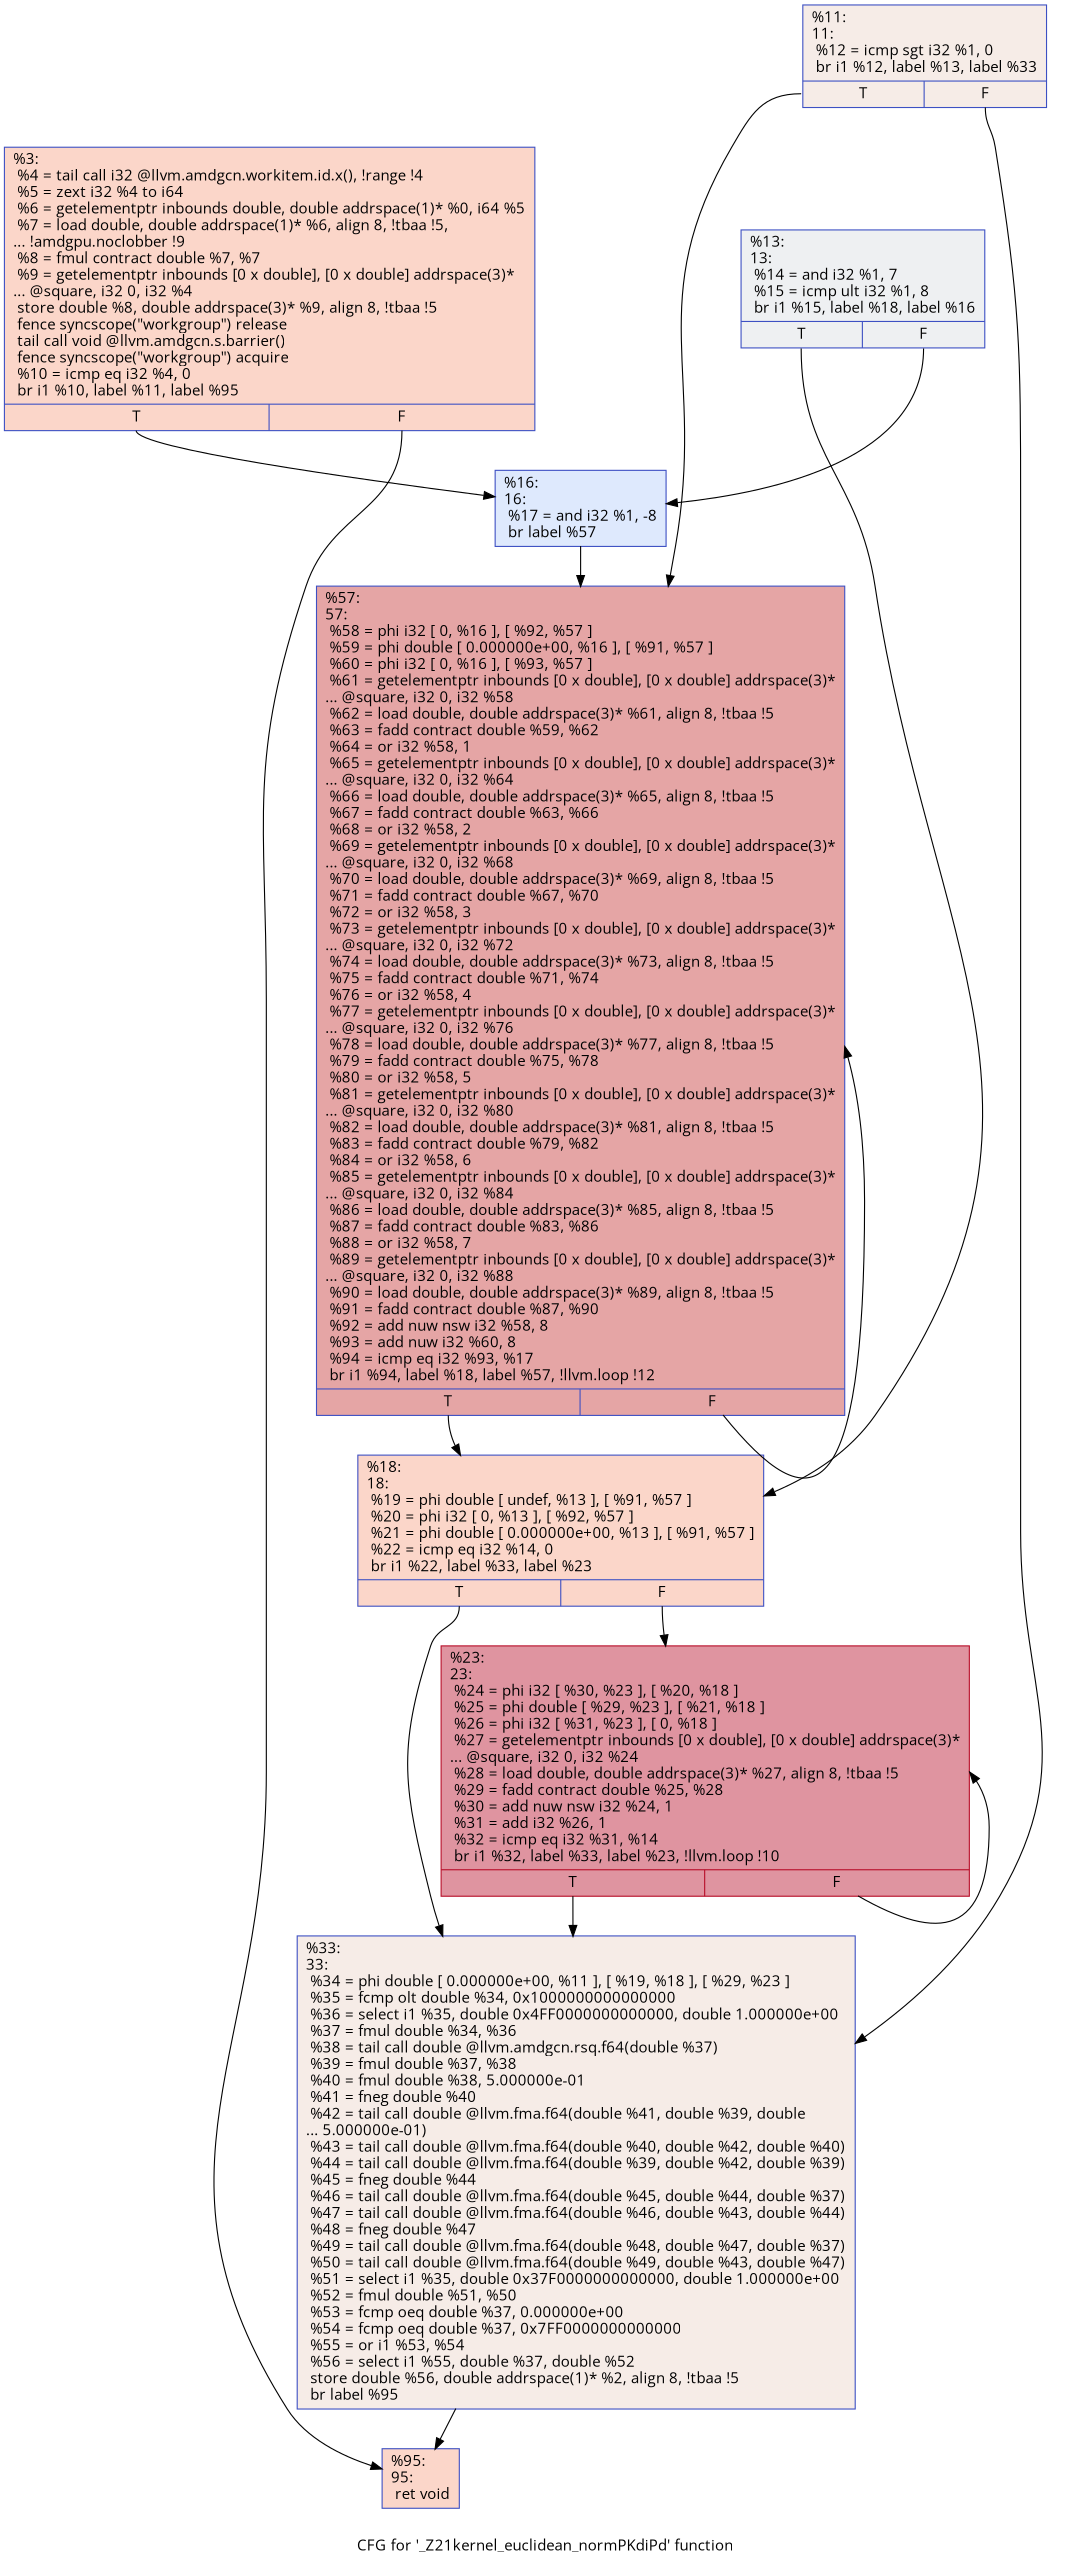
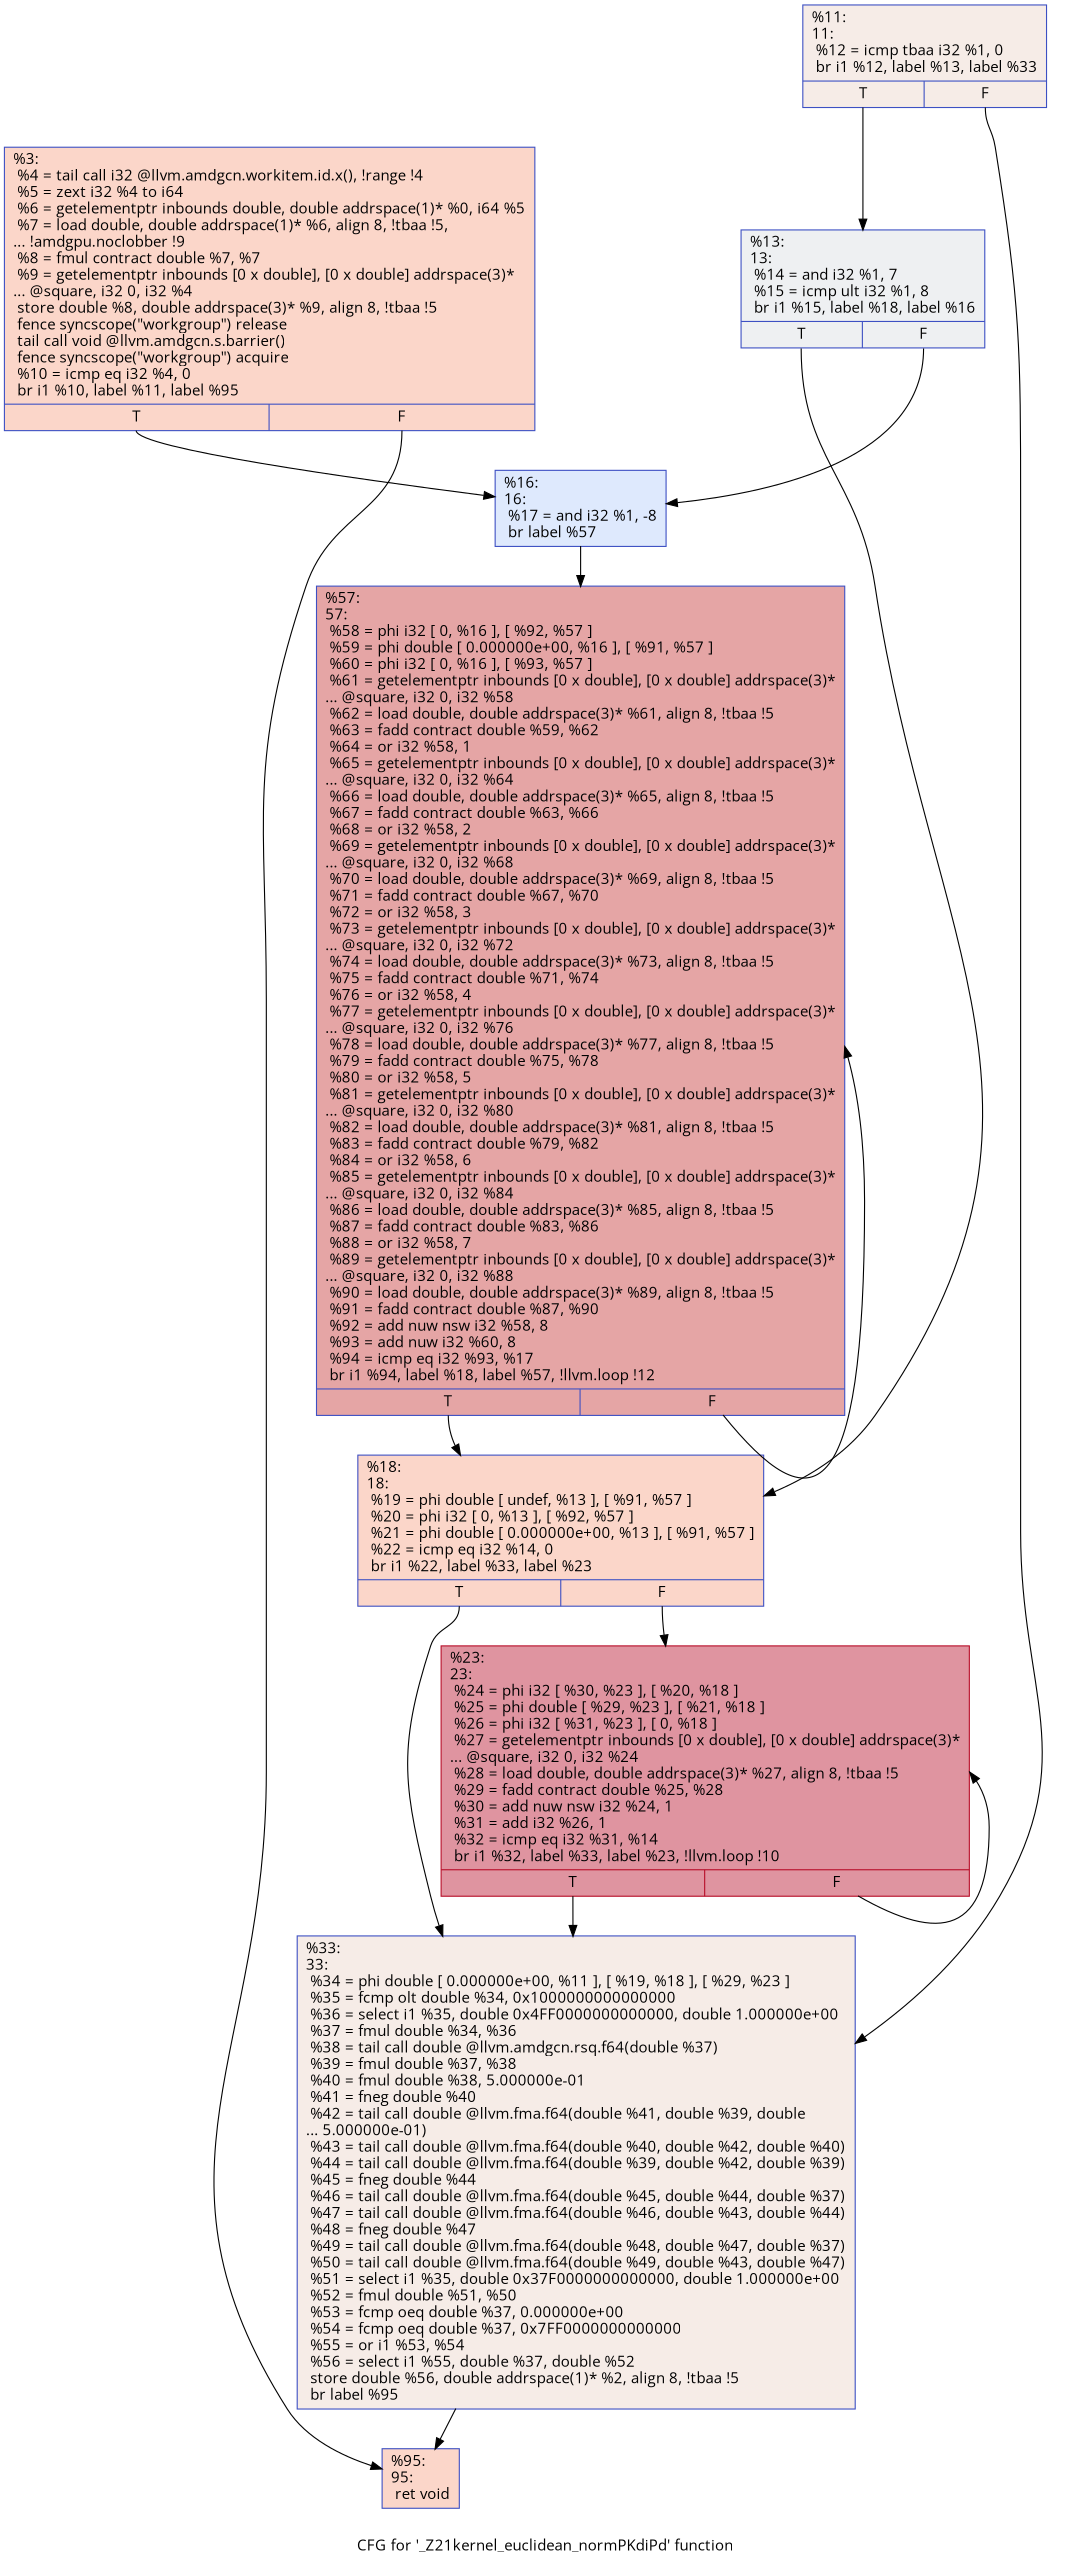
node "%11:": text "%12 = icmp sgt i32 %1, 0" -> "%12 = icmp tbaa i32 %1, 0"
edge "%11:" -> "%57:": now "%11:" -> "%13:"
